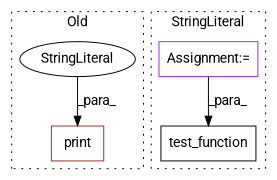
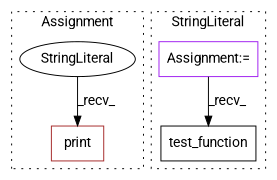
cluster "Old": label "Old" -> "Assignment"
edge "StringLiteral" -> "print": label "_para_" -> "_recv_"
edge "Assignment:=" -> "test_function": label "_para_" -> "_recv_"
